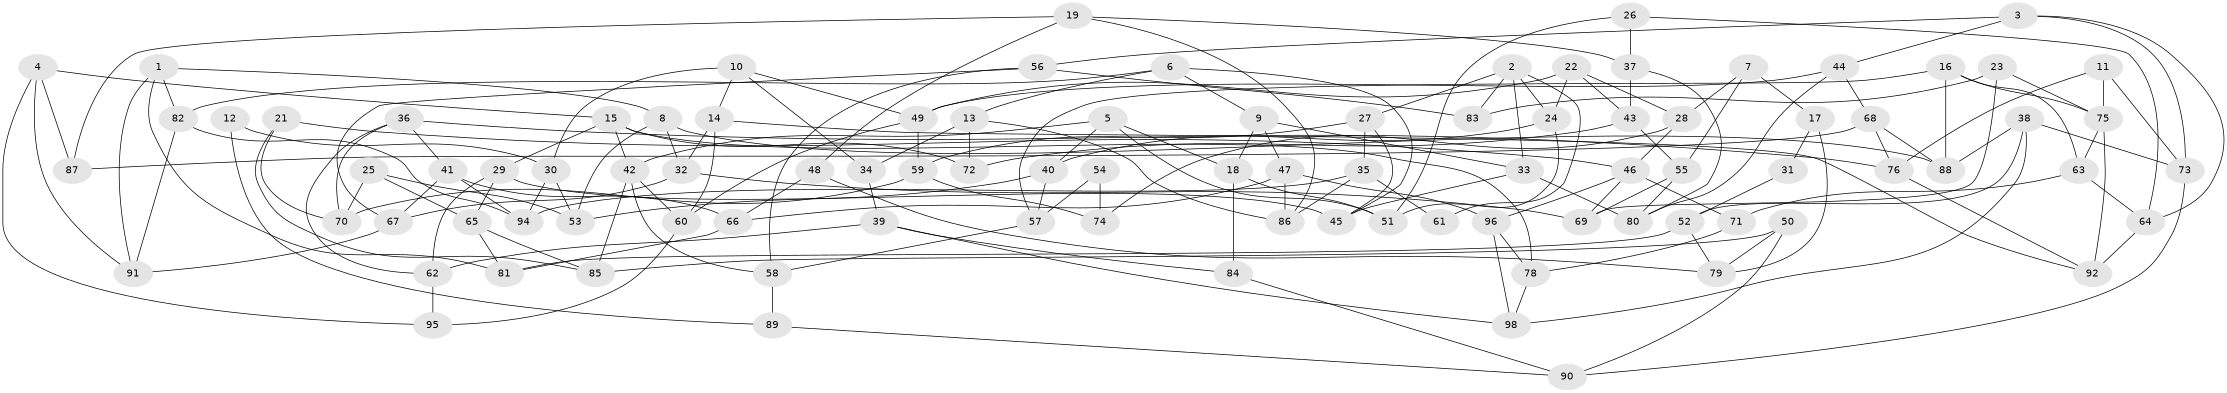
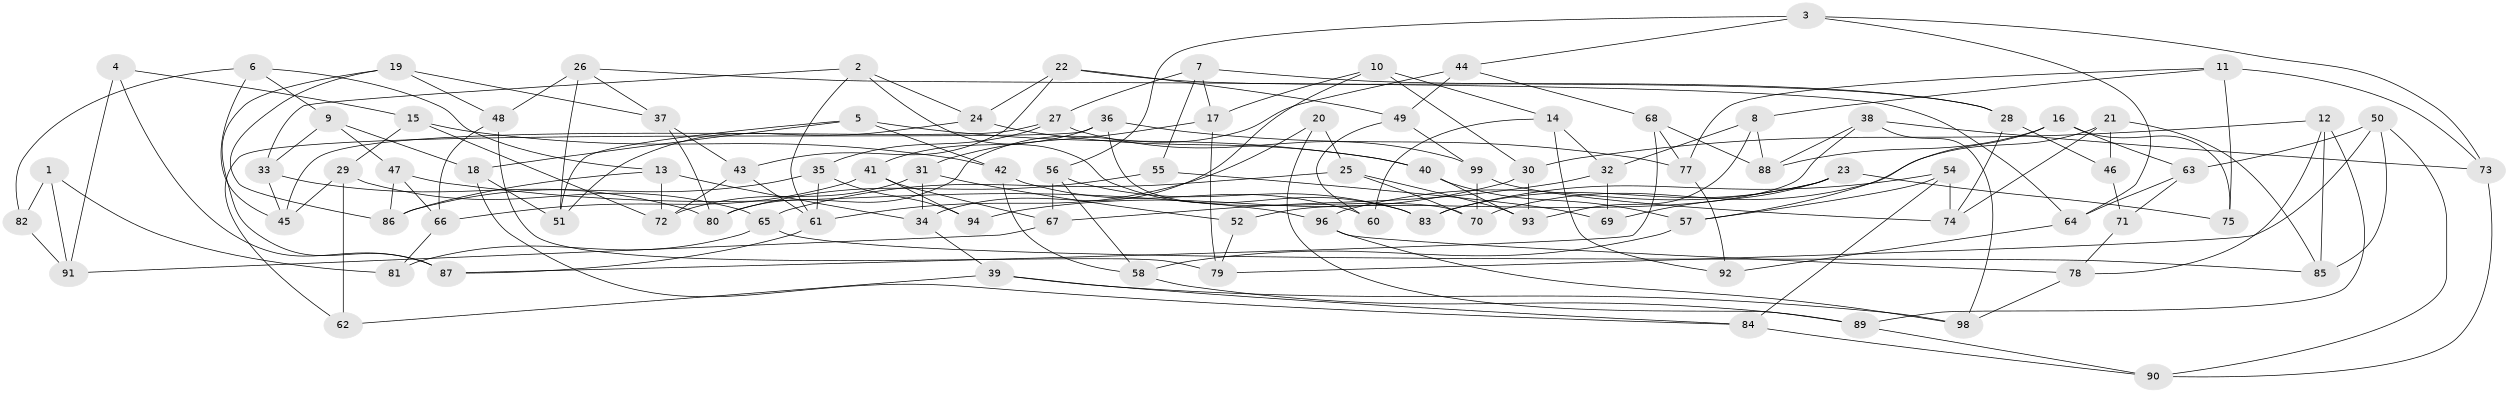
edge "1" -- "8": now "11" -- "8"
edge "10" -- "49": now "10" -- "17"
edge "26" -- "48": added
edge "2" -- "27": now "7" -- "27"
node "20": added
edge "75" -- "63": now "50" -- "63"
edge "15" -- "78": now "12" -- "78"
edge "82" -- "94": removed
edge "43" -- "55": now "43" -- "61"
node "59": label "59" -> "99"
node "76": label "76" -> "77"
edge "21" -- "74": added
edge "54" -- "83": added
edge "31" -- "72": added
edge "31" -- "34": added
edge "46" -- "69": removed
edge "75" -- "92": removed
edge "46" -- "96": now "23" -- "96"
node "53": label "53" -> "93"
edge "42" -- "85": now "12" -- "85"
edge "54" -- "84": added
edge "52" -- "81": removed
edge "61" -- "87": added
node "95": removed
